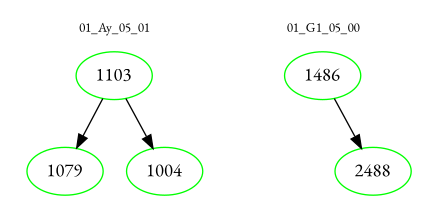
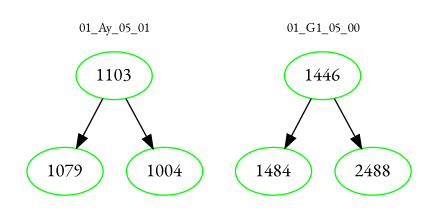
node "1486": label "1486" -> "1446"
node "1484": added
